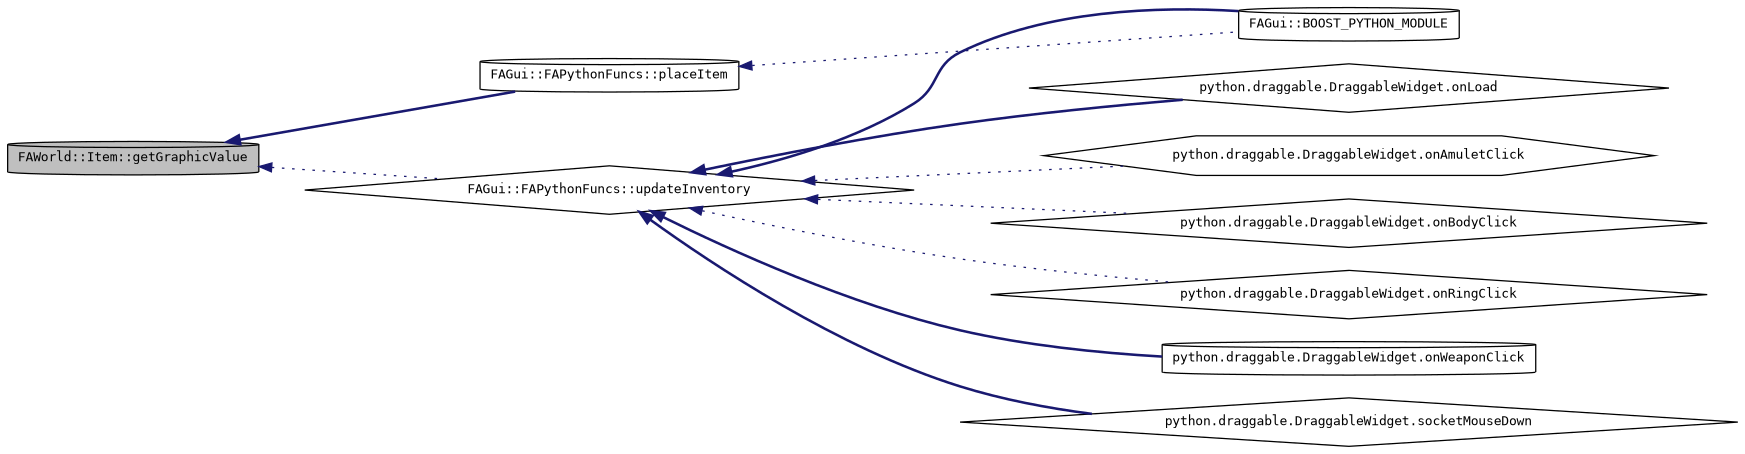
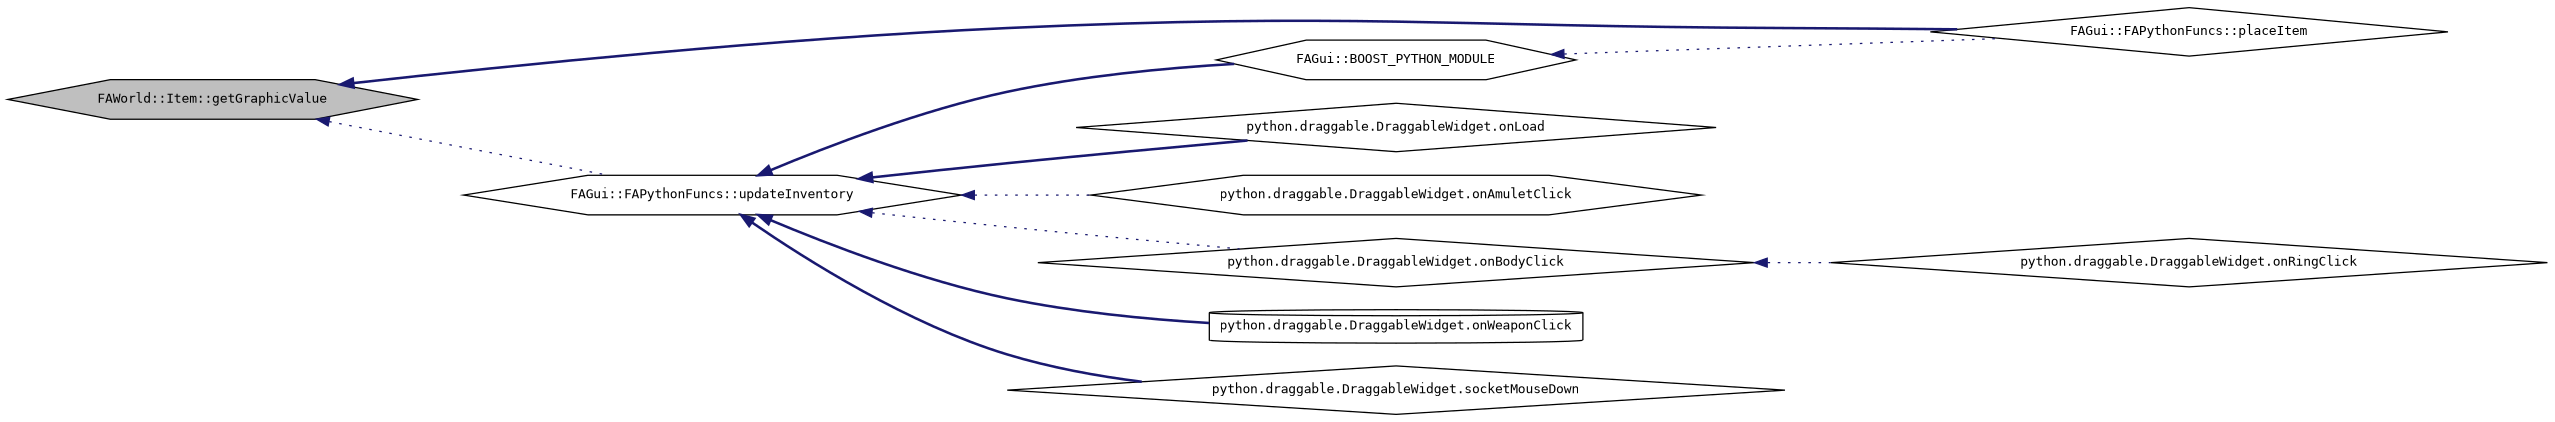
node "FAGui::BOOST_PYTHON_MODULE": shape cylinder -> hexagon
edge "FAGui::BOOST_PYTHON_MODULE" -> "FAGui::FAPythonFuncs::placeItem": reversed
node "FAGui::FAPythonFuncs::placeItem": shape cylinder -> diamond
node "FAWorld::Item::getGraphicValue": shape cylinder -> hexagon
node "FAGui::FAPythonFuncs::updateInventory": shape diamond -> hexagon
edge "python.draggable.DraggableWidget.onRingClick" -> "FAGui::FAPythonFuncs::updateInventory": now "python.draggable.DraggableWidget.onRingClick" -> "python.draggable.DraggableWidget.onBodyClick"
